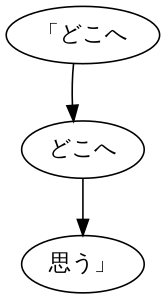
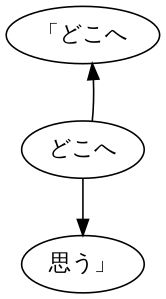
edge "「どこへ" -> "どこへ": reversed
